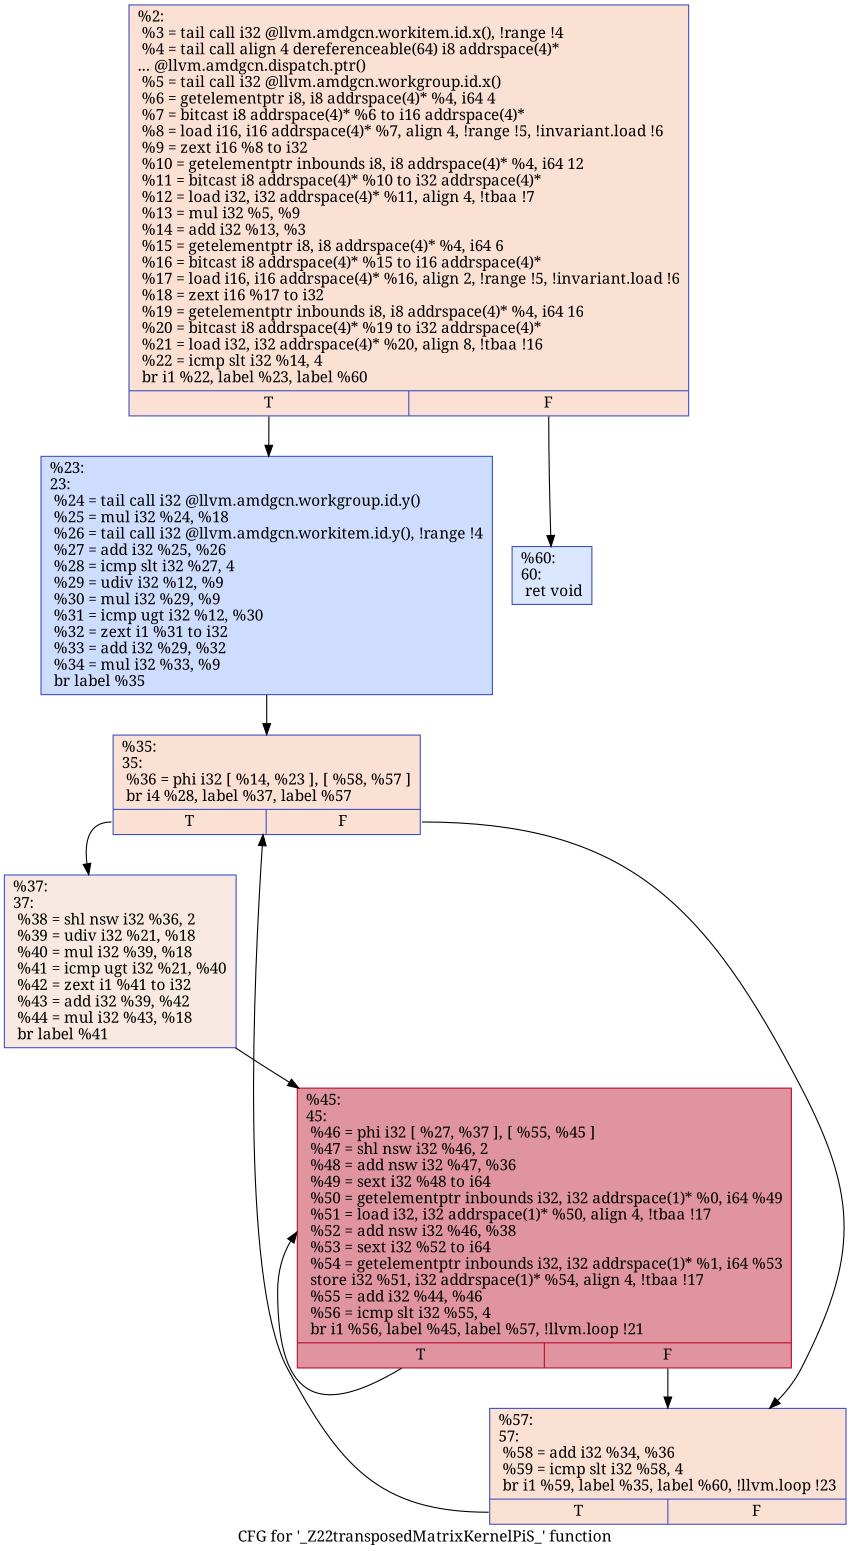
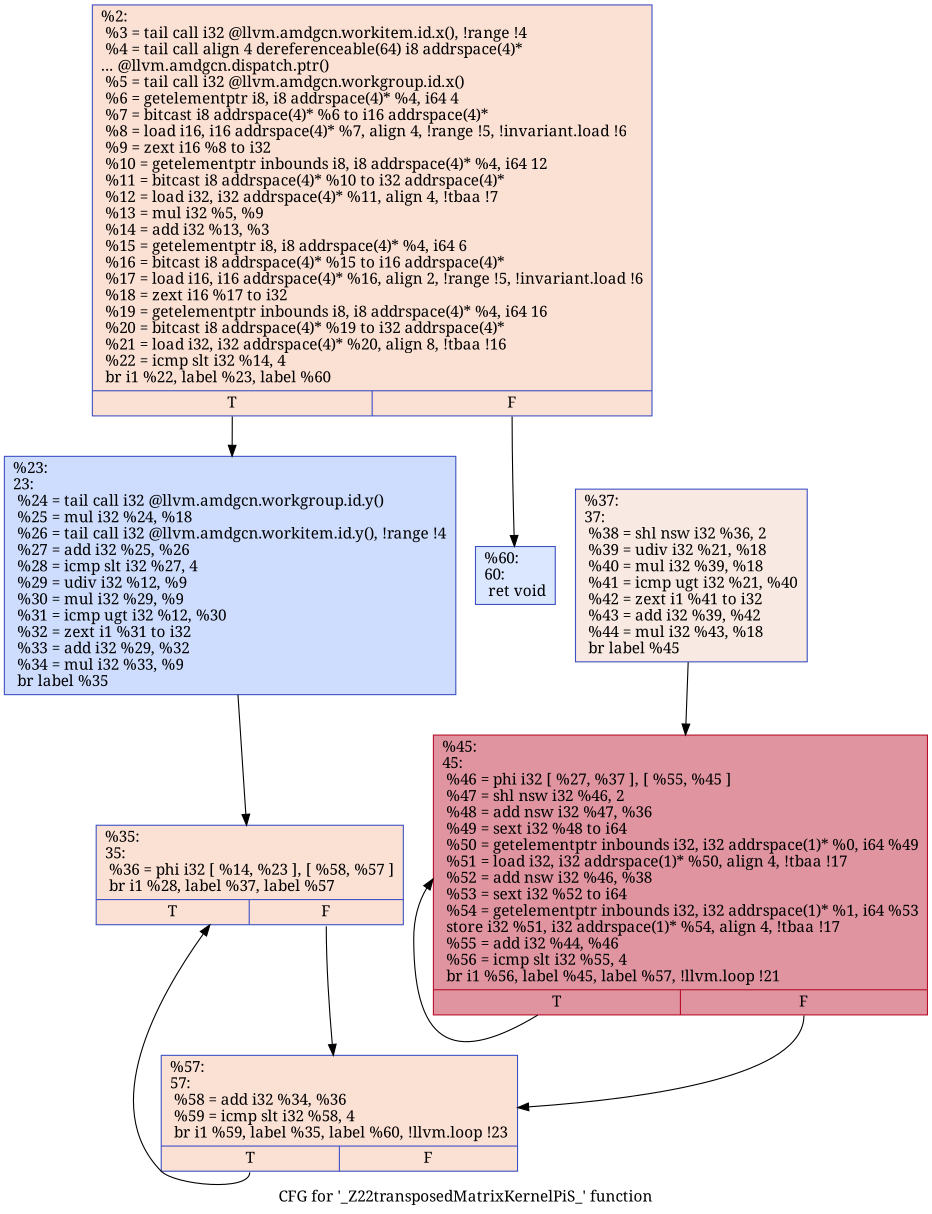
node "%35:": text "br i4 %28, label %37, label %57" -> "br i1 %28, label %37, label %57"
edge "%35:" -> "%37:": removed
node "%37:": text "br label %41" -> "br label %45"
